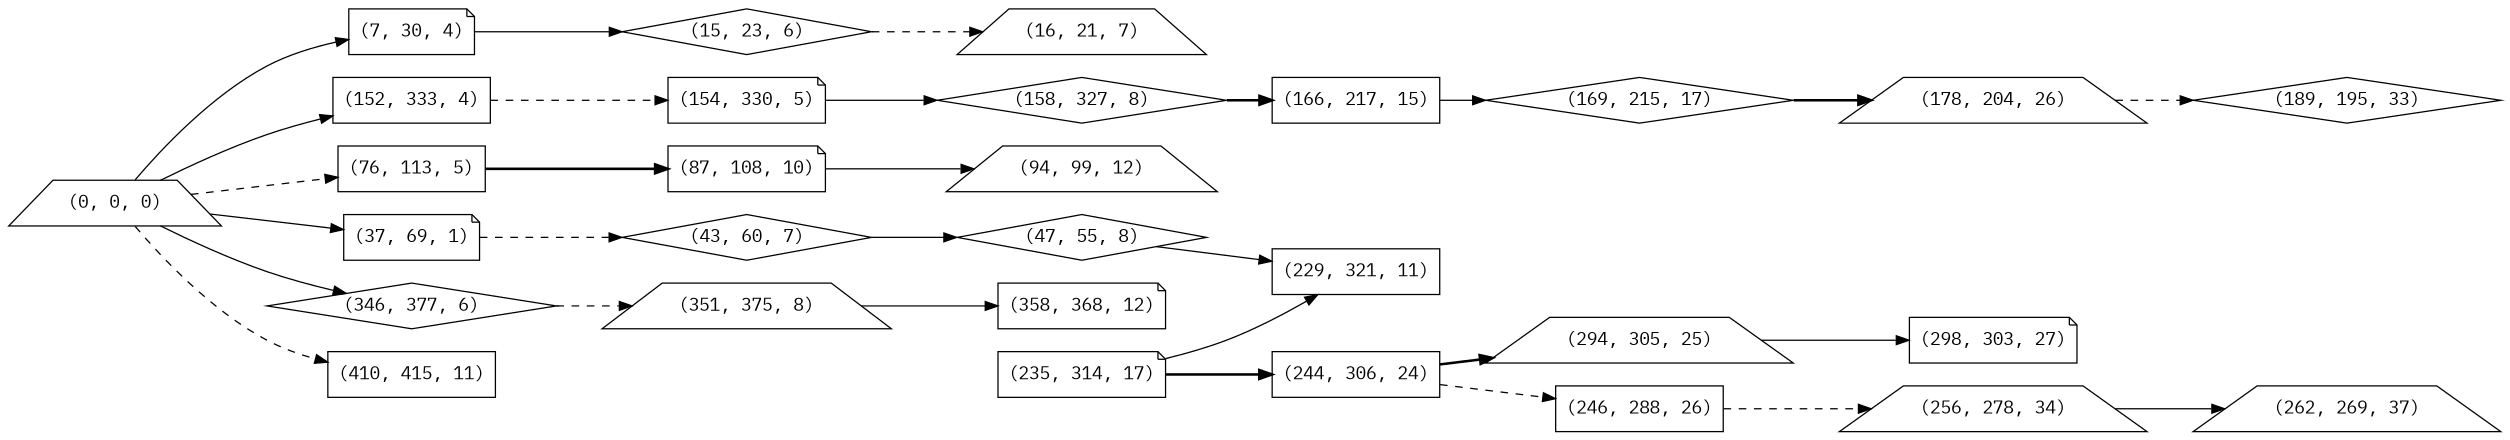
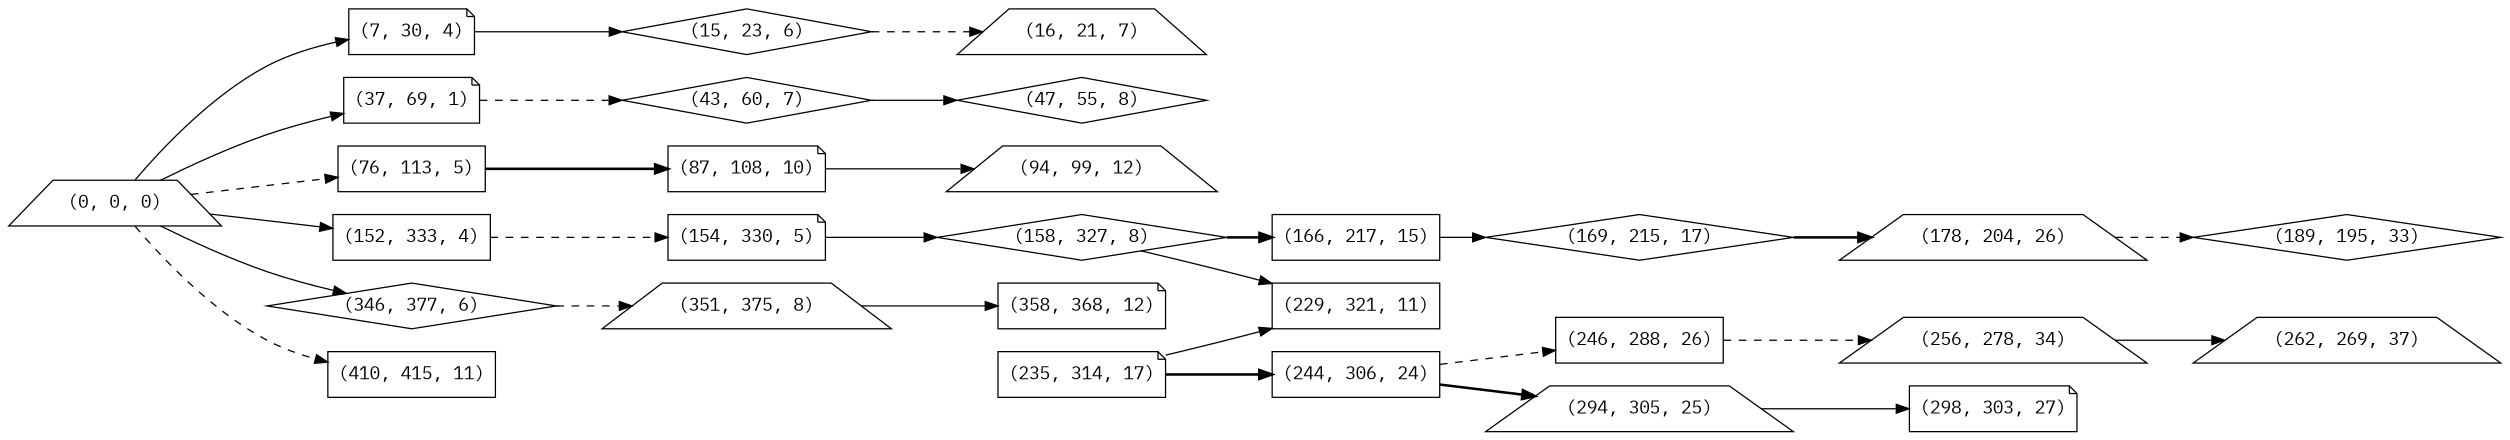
edge "(47, 55, 8)" -> "(229, 321, 11)": now "(158, 327, 8)" -> "(229, 321, 11)"
